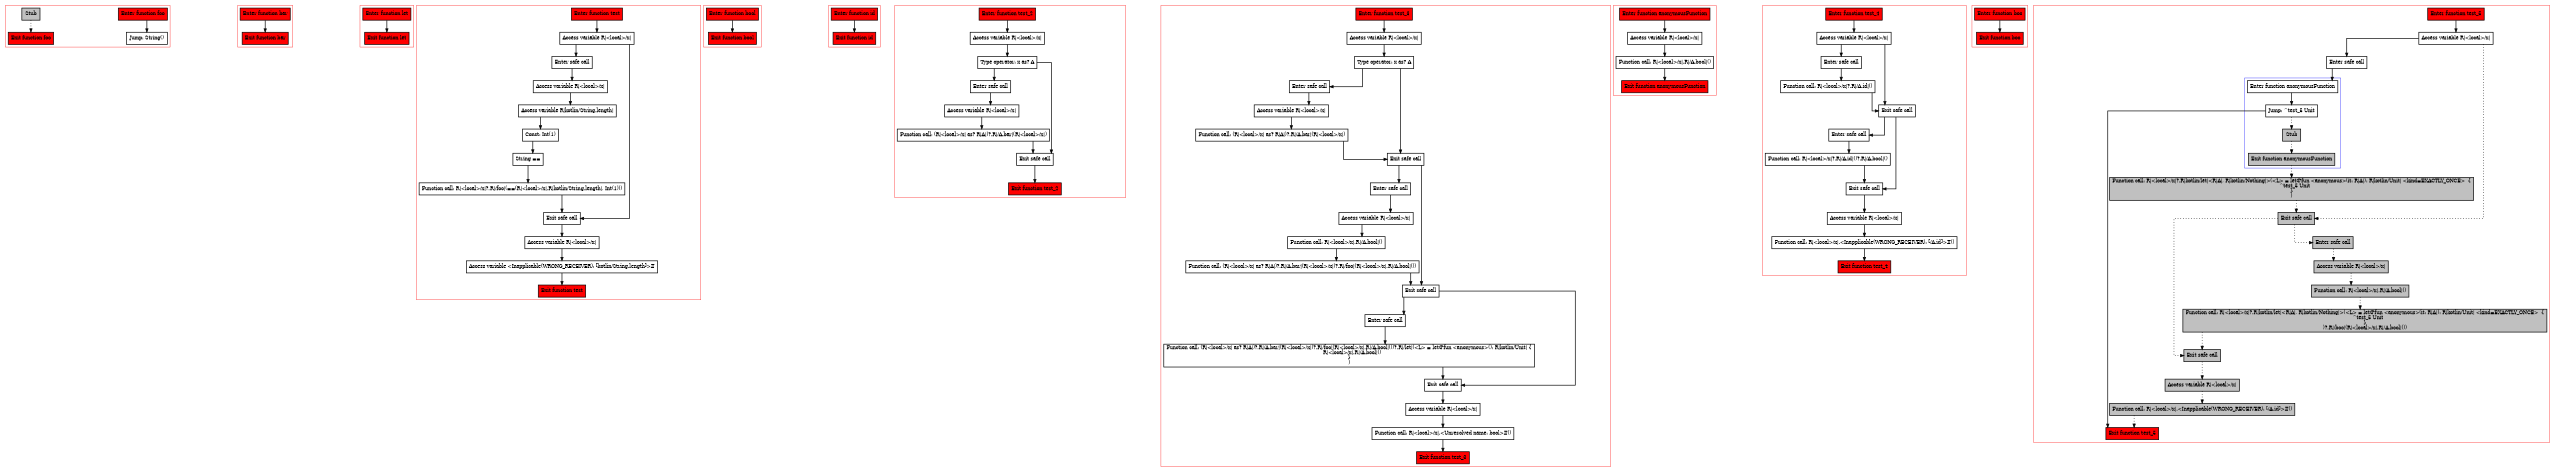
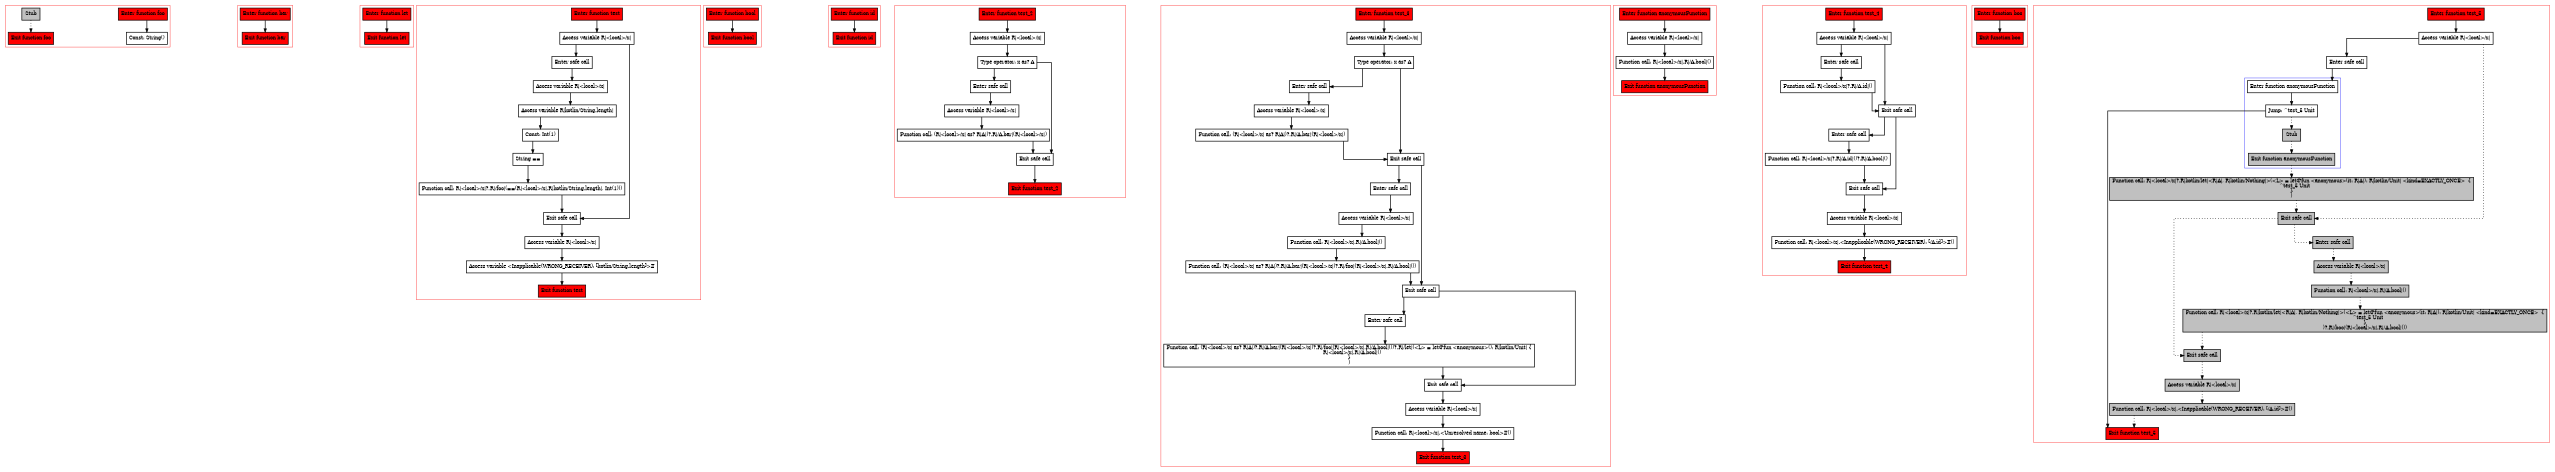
node "Jump: String()": label "Jump: String()" -> "Const: String()"
